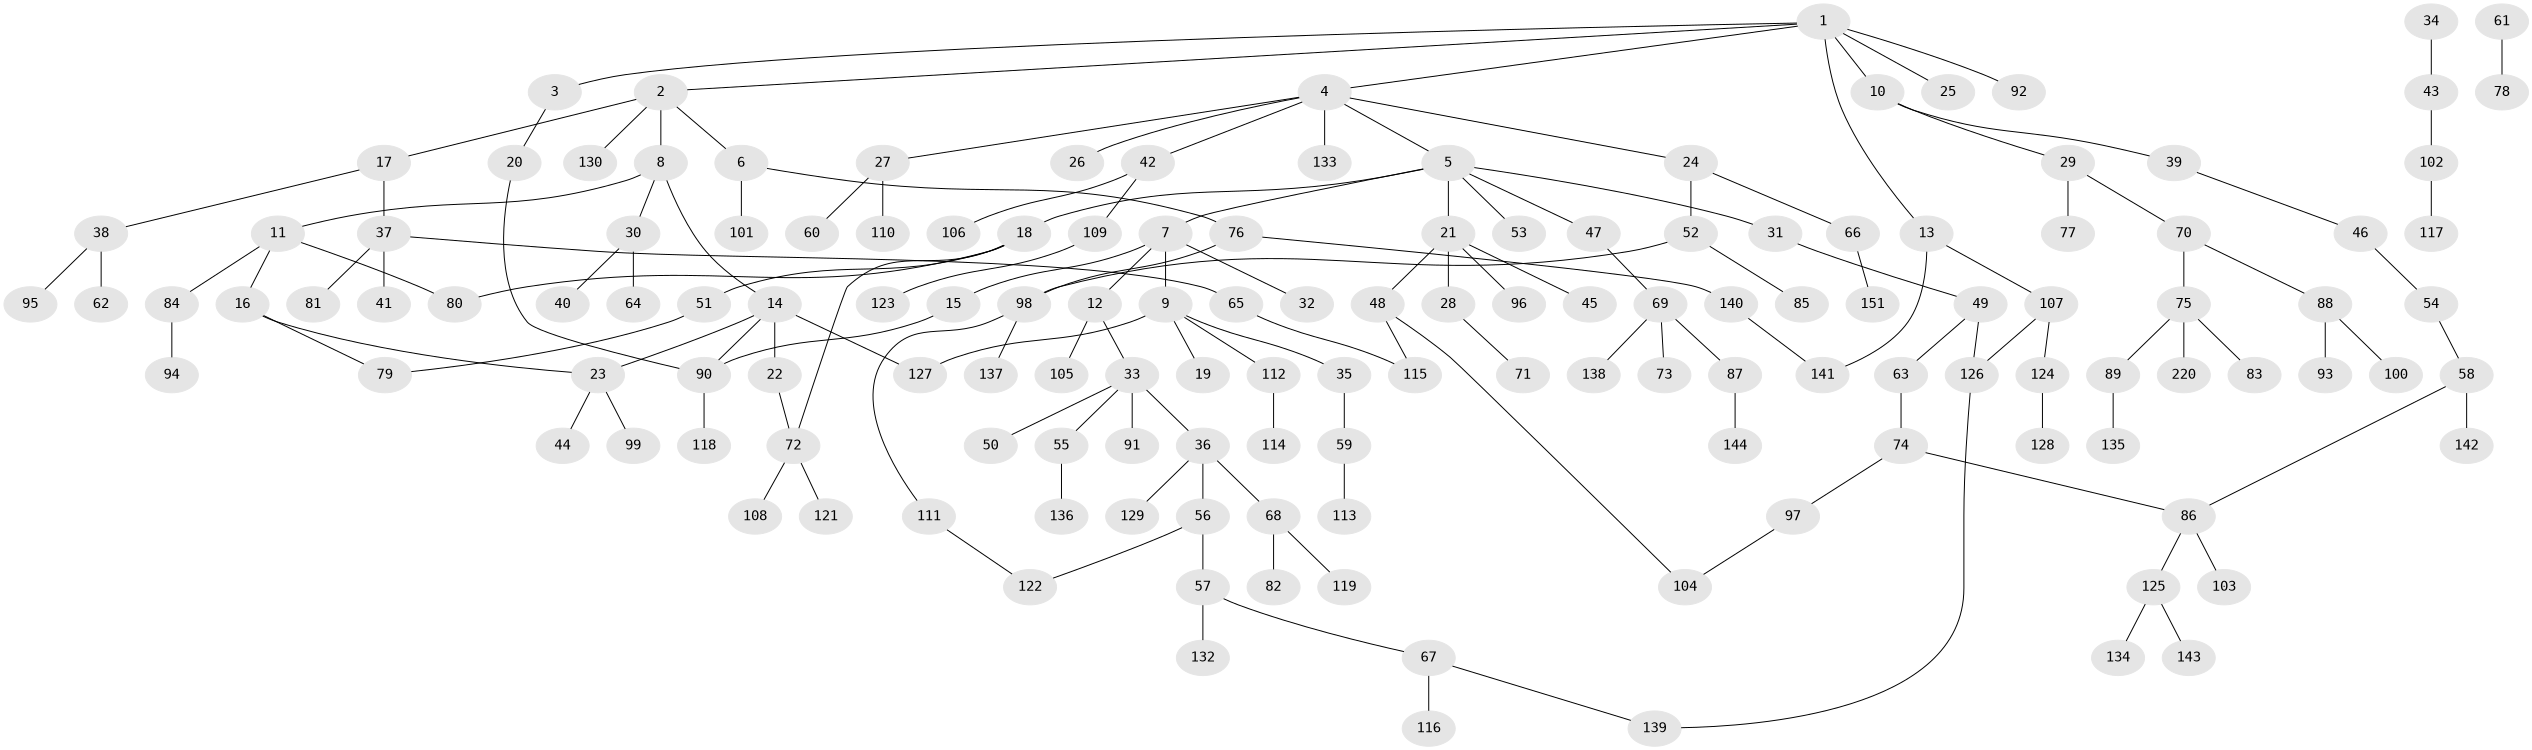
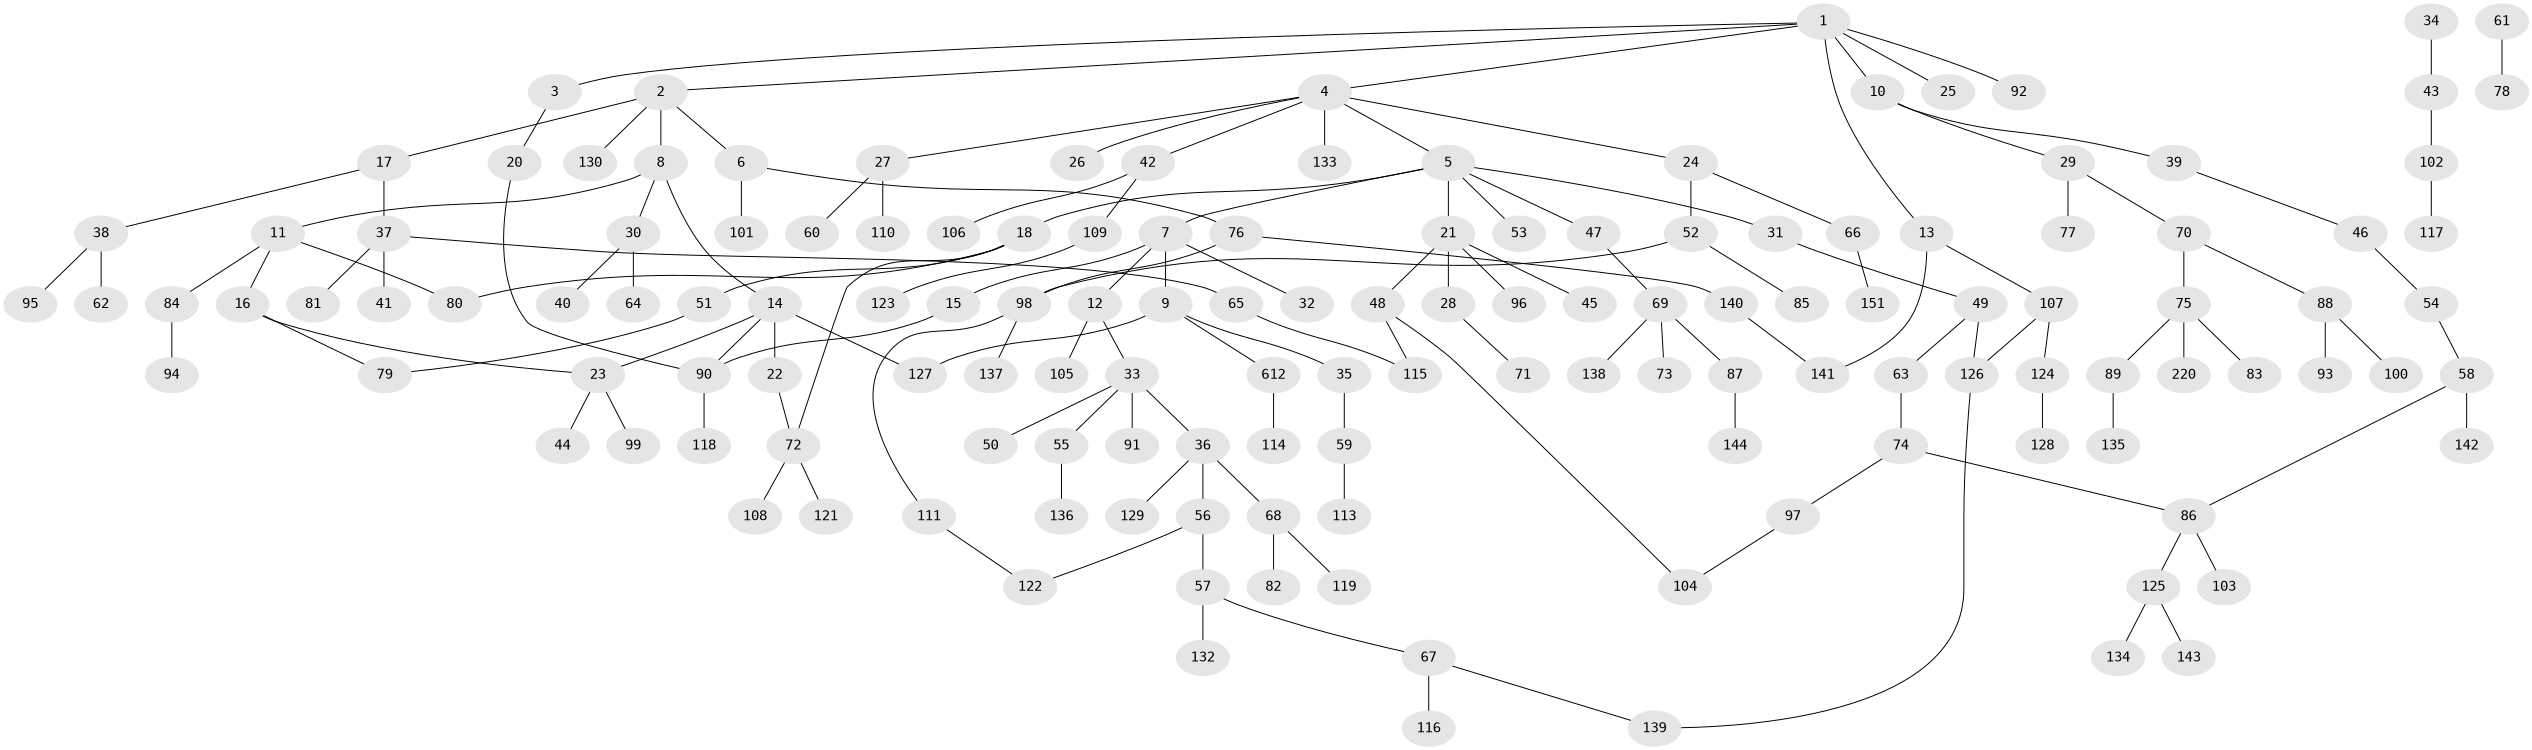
node "19": removed
node "112": label "112" -> "612"
